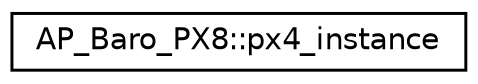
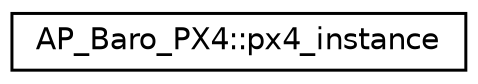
node "AP_Baro_PX8::px4_instance": label "AP_Baro_PX8::px4_instance" -> "AP_Baro_PX4::px4_instance"
